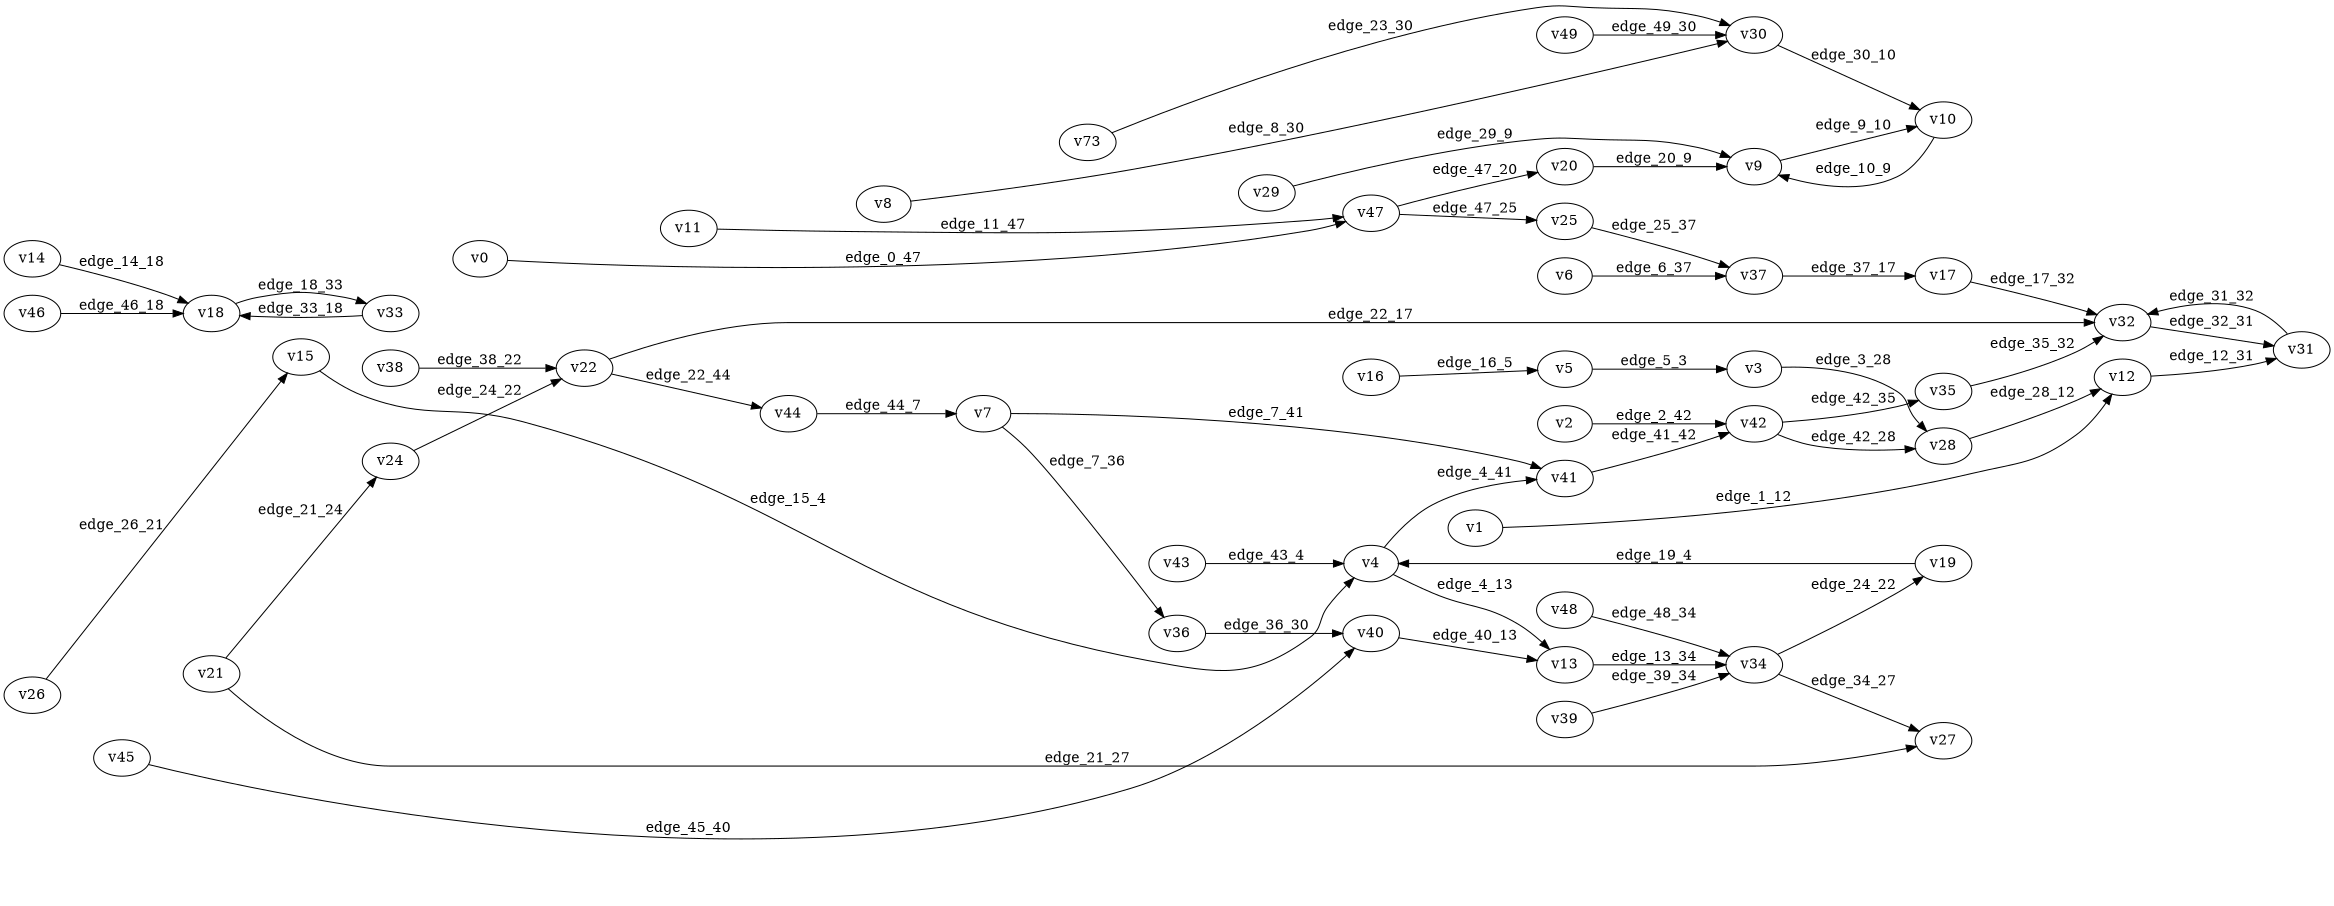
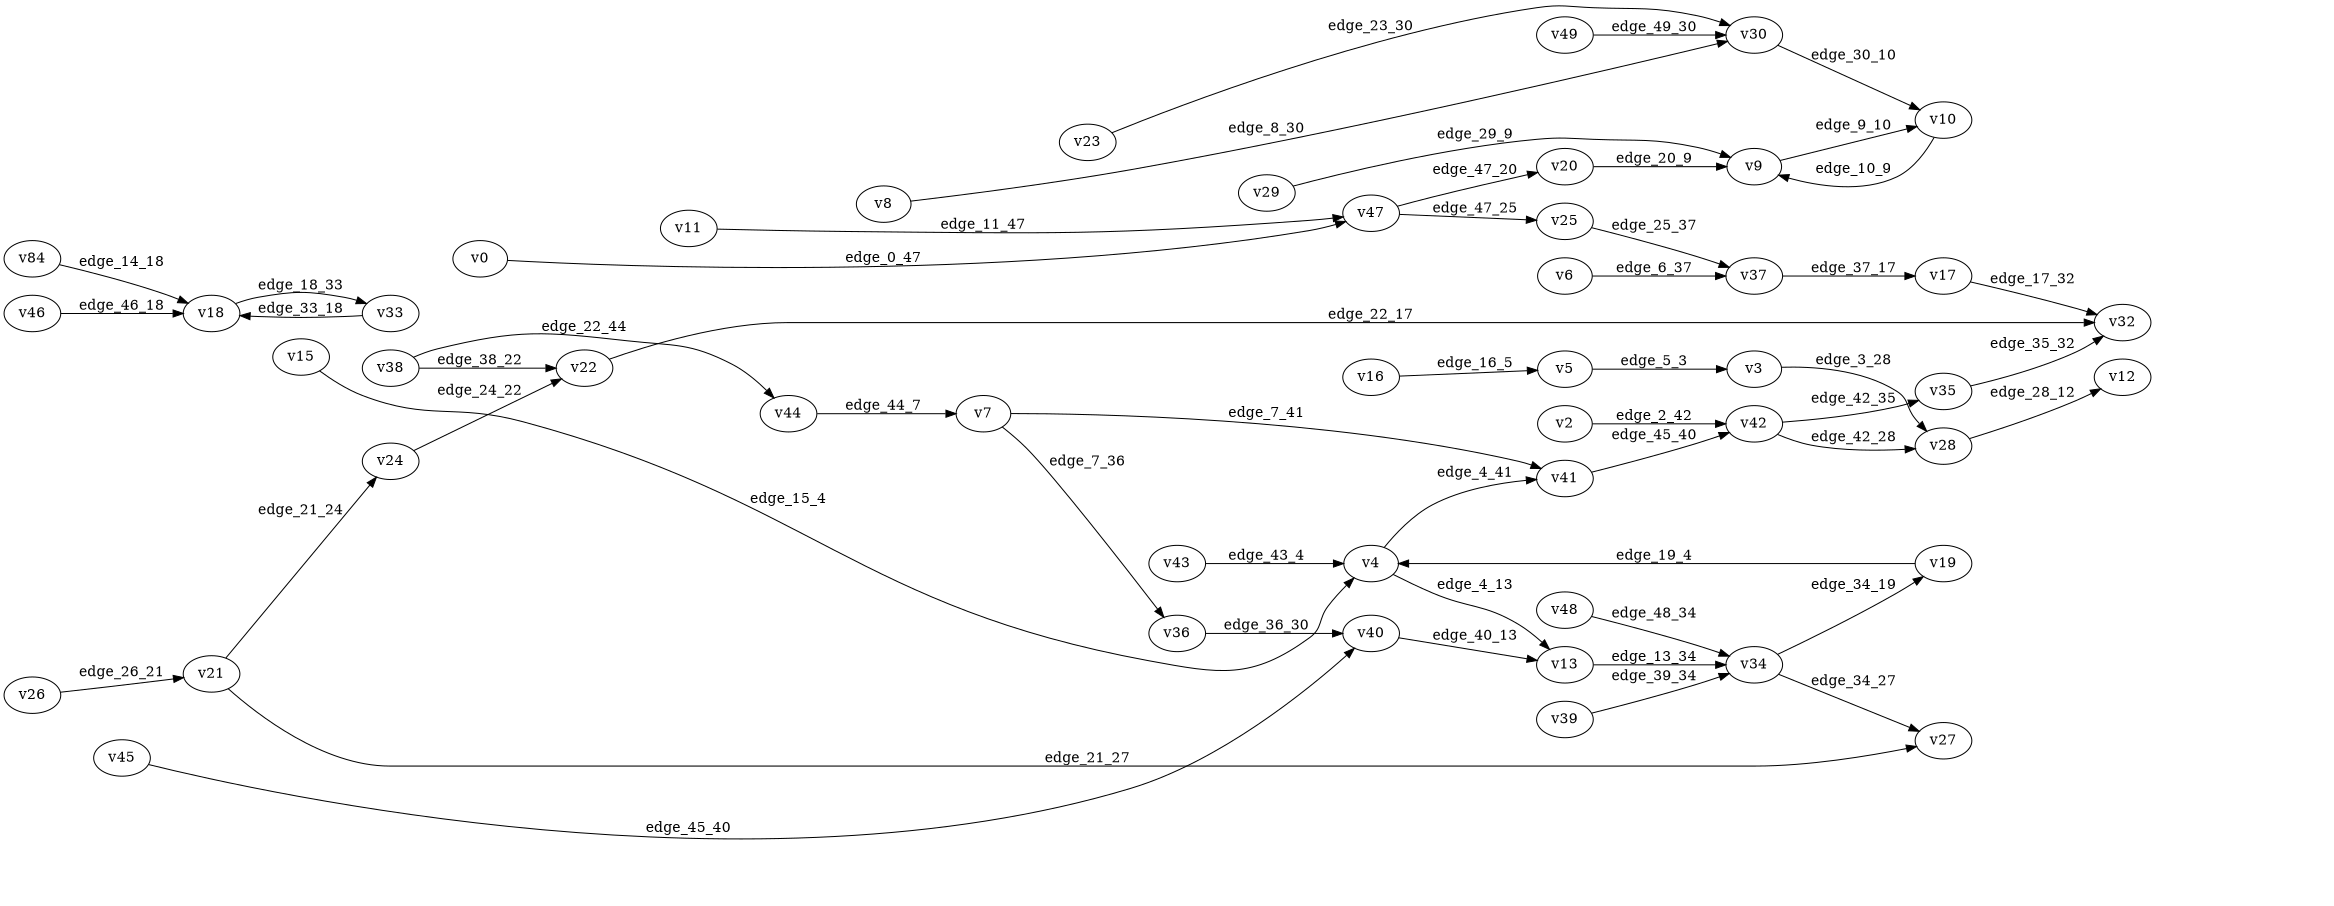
node "v73": label "v73" -> "v23"
node "v14": label "v14" -> "v84"
node "v31": removed
edge "v22" -> "v44": now "v38" -> "v44"
edge "v41" -> "v42": label "edge_41_42" -> "edge_45_40"
node "v1": removed
edge "v26" -> "v15": now "v26" -> "v21"
edge "v34" -> "v19": label "edge_24_22" -> "edge_34_19"
